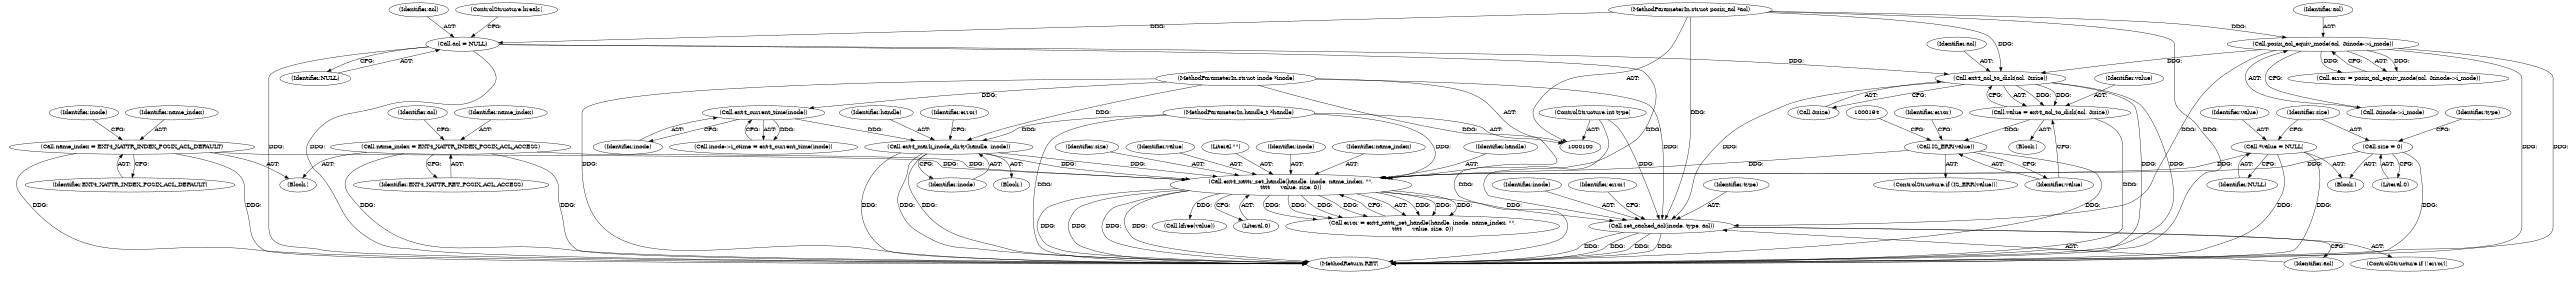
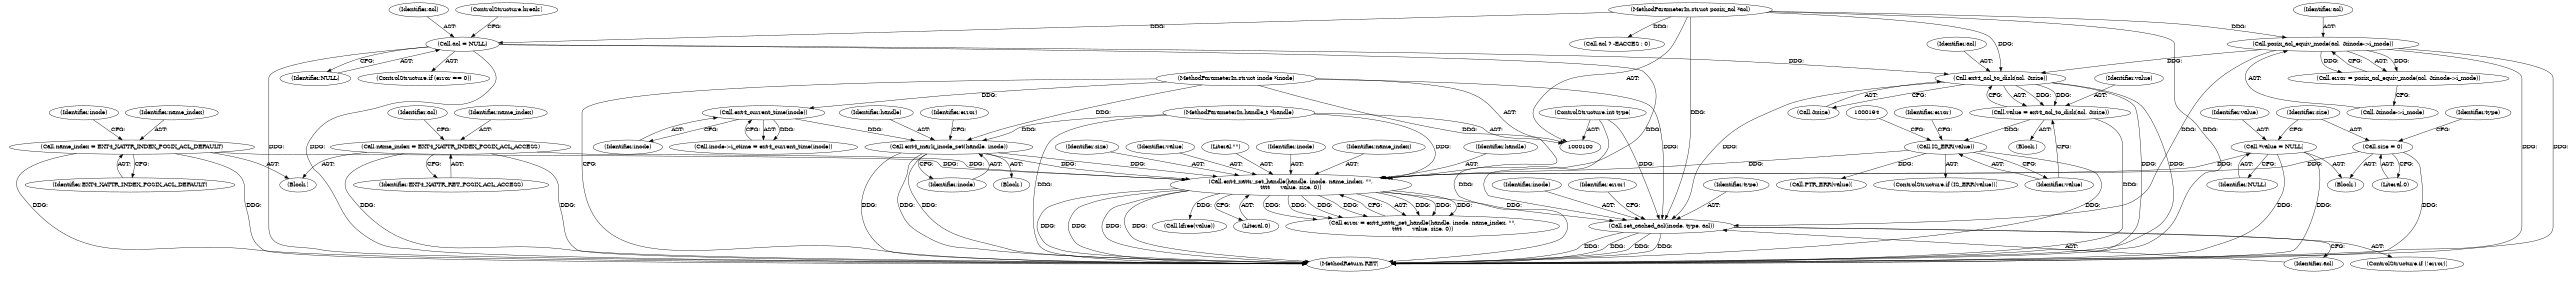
node "(Call,acl ? -EACCES : 0)": added
node "(ControlStructure,if (error == 0))": added
edge "(Call,posix_acl_equiv_mode(acl, &inode->i_mode))" -> "(Call,&inode->i_mode)": now "(Call,error = posix_acl_equiv_mode(acl, &inode->i_mode))" -> "(Call,&inode->i_mode)"
node "(Call,ext4_mark_inode_dirty(handle, inode))": label "(Call,ext4_mark_inode_dirty(handle, inode))" -> "(Call,ext4_mark_inode_set(handle, inode))"
edge "(MethodParameterIn,struct inode *inode)" -> "(MethodReturn,RET)": label "DDG: " -> "CFG: "
node "(Call,PTR_ERR(value))": added
